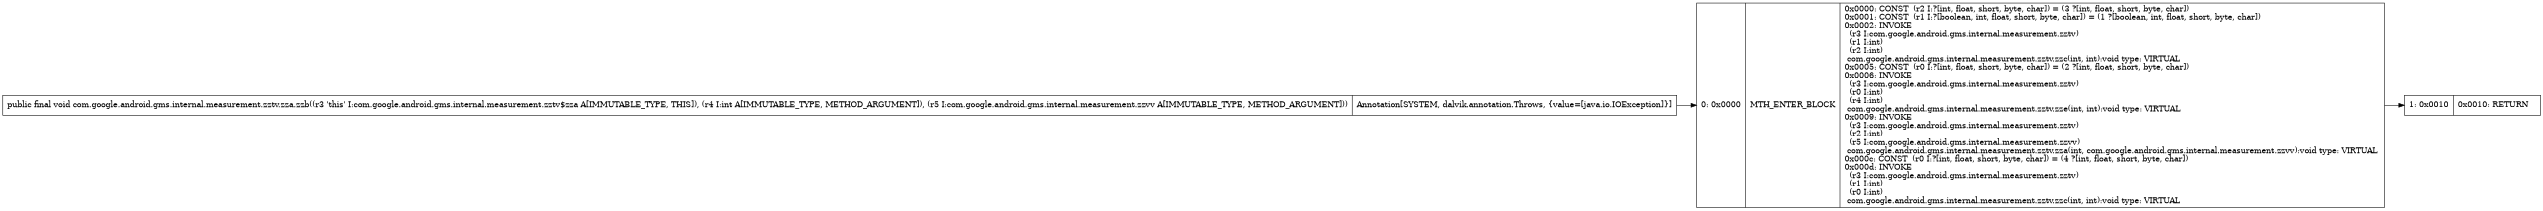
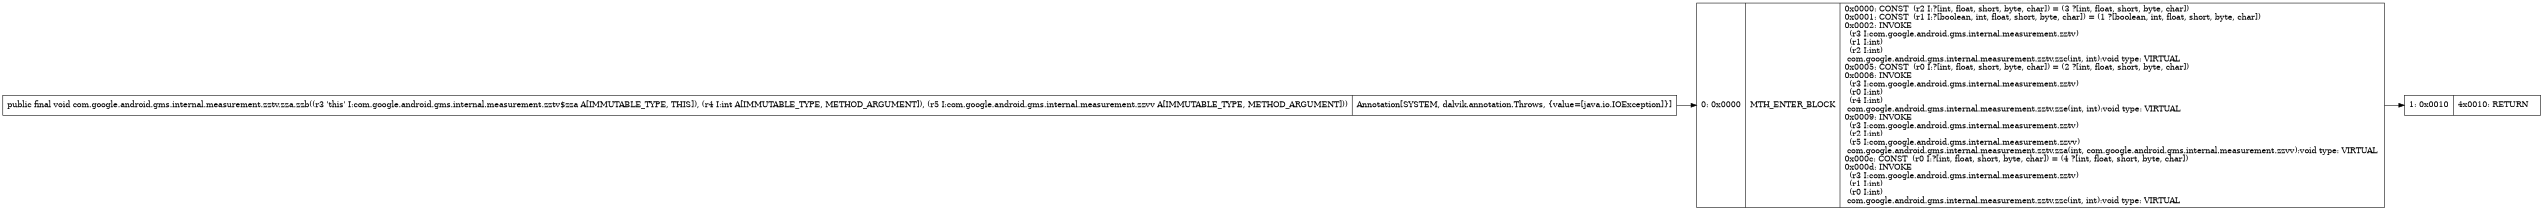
node "1: 0x0010": text "0x0010: RETURN" -> "4x0010: RETURN"
